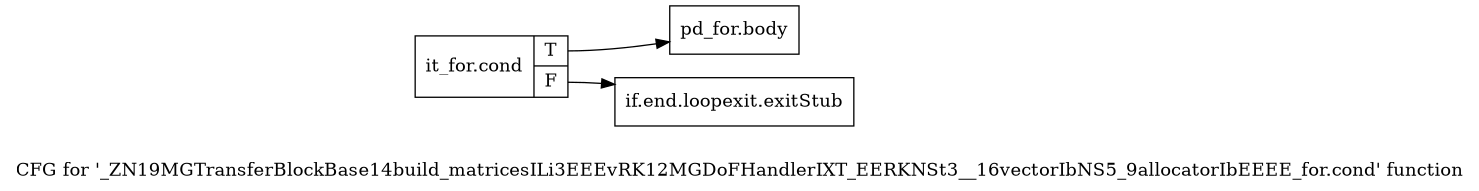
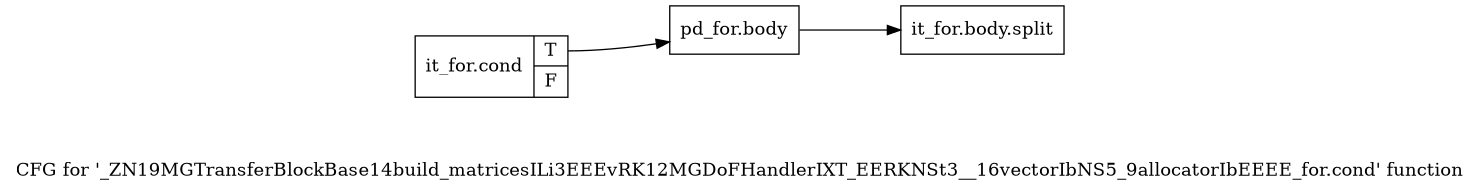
node "it_for.body.split": added
node "if.end.loopexit.exitStub": removed
